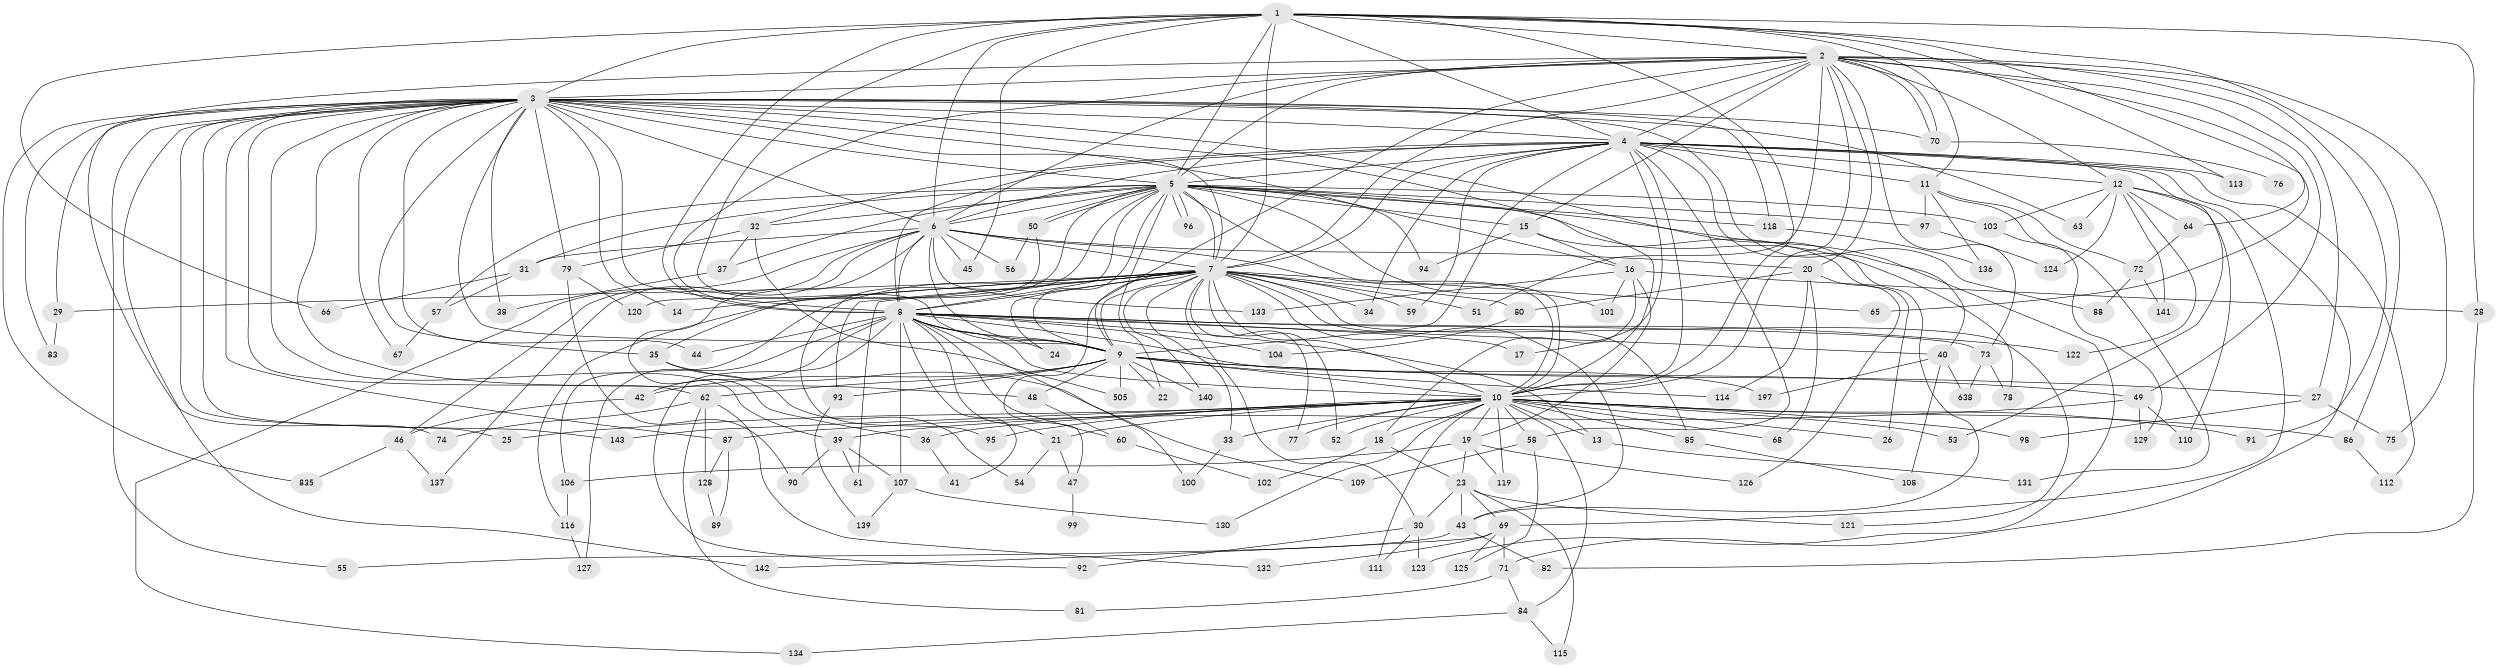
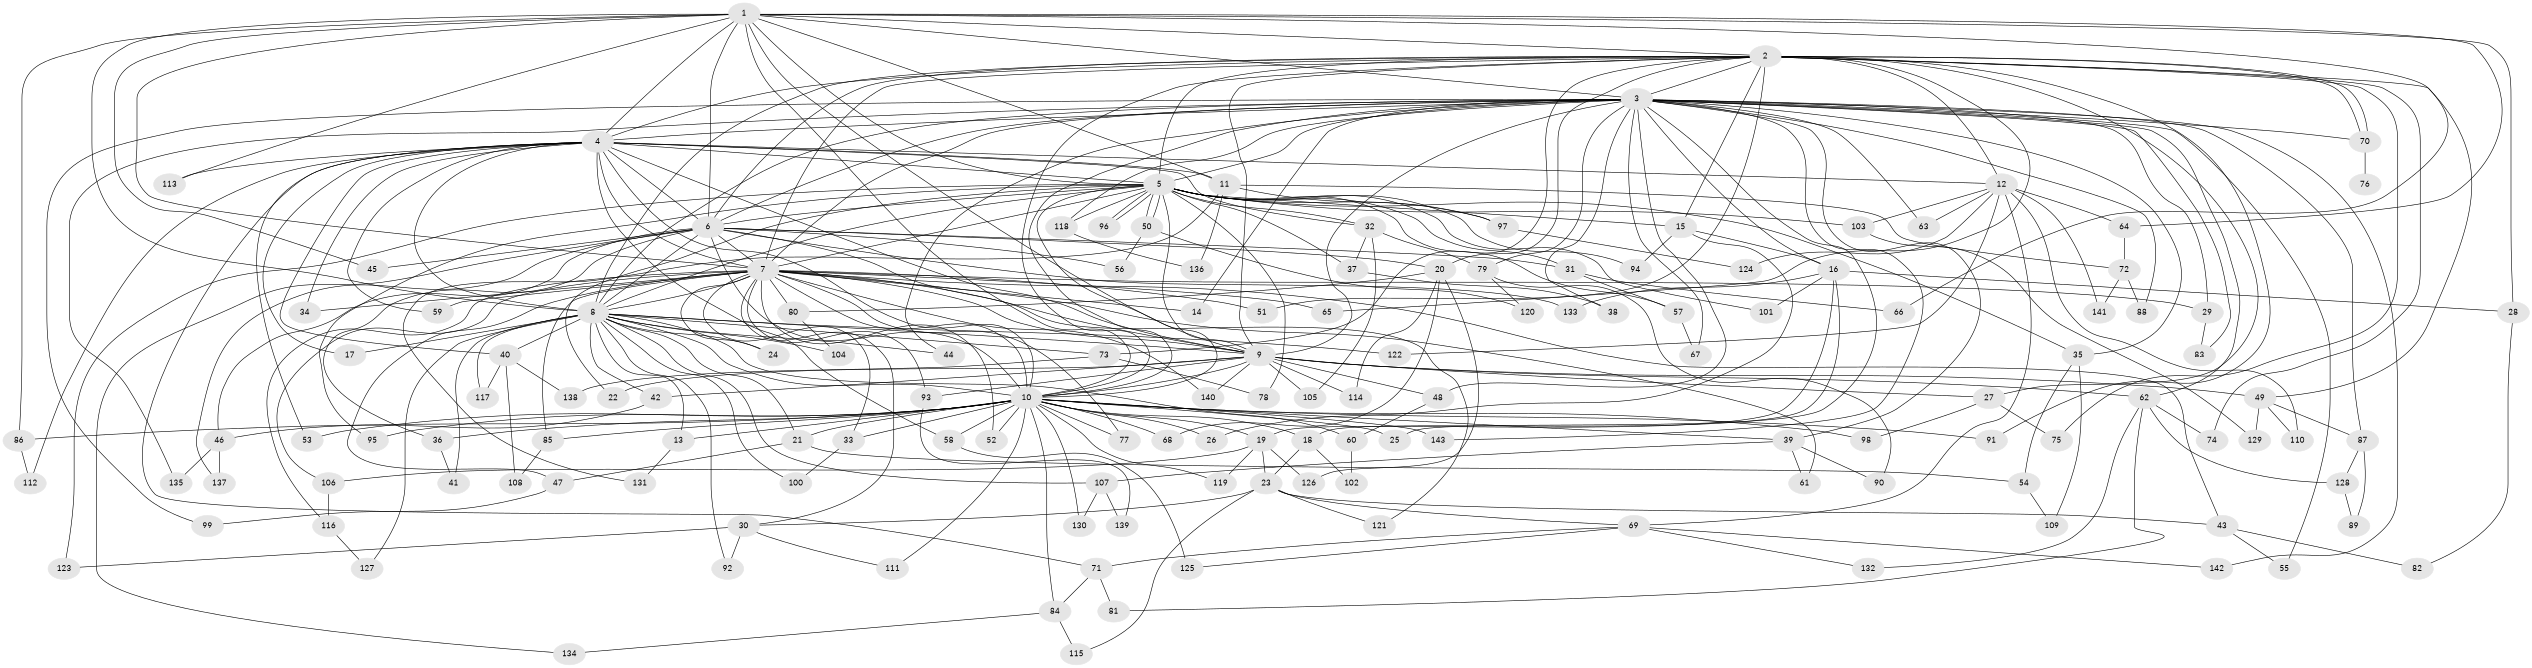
edge "3" -- "43": now "3" -- "99"
node "505": label "505" -> "105"
node "197": label "197" -> "117"
node "638": label "638" -> "138"
edge "58" -- "109": now "54" -- "109"
node "835": label "835" -> "135"
